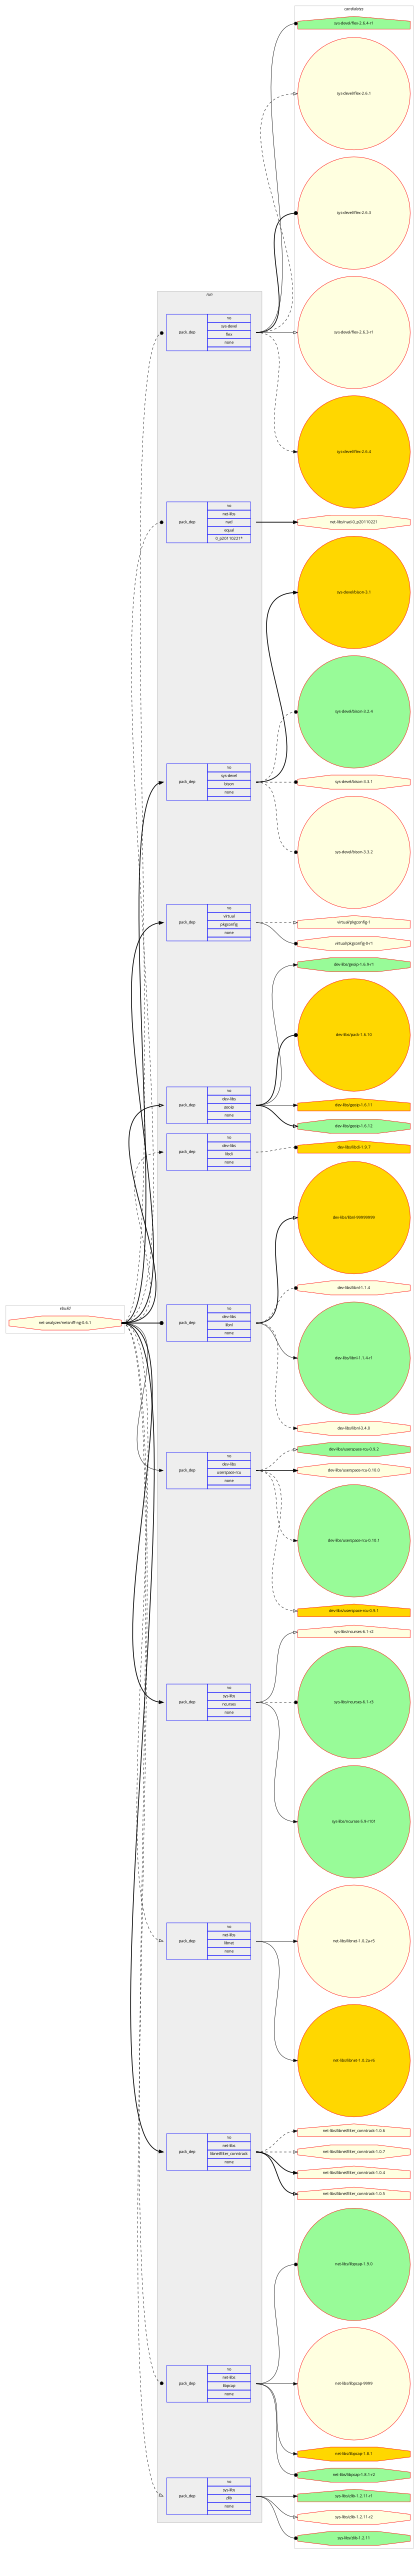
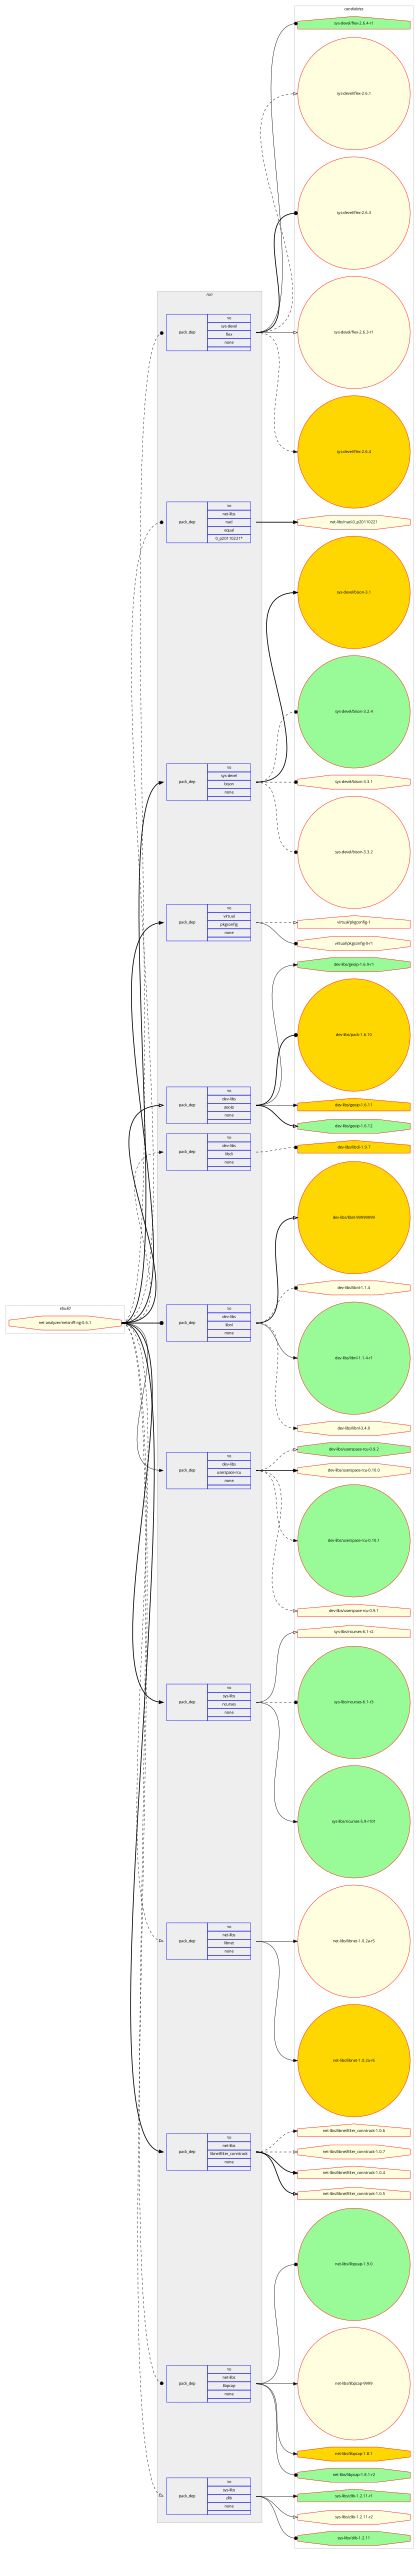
node "dev-libs/userspace-rcu-0.9.1": fillcolor gold -> lightyellow
